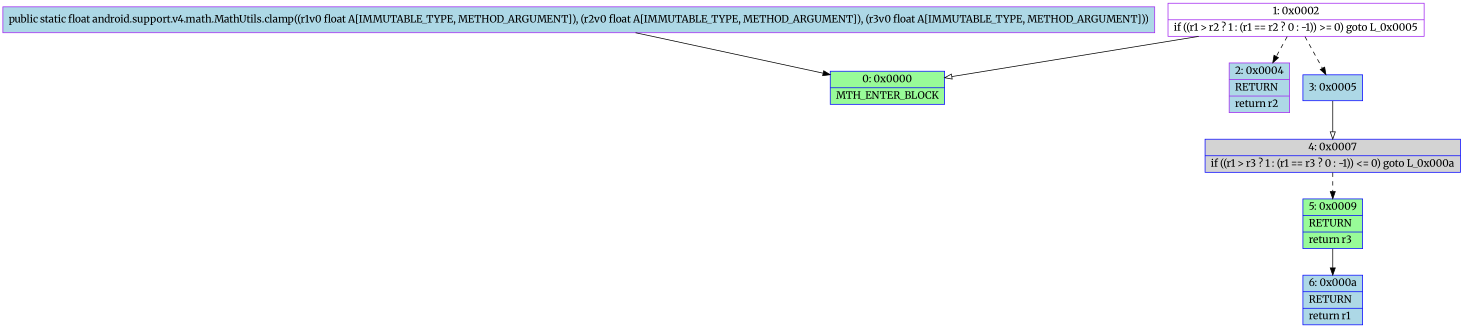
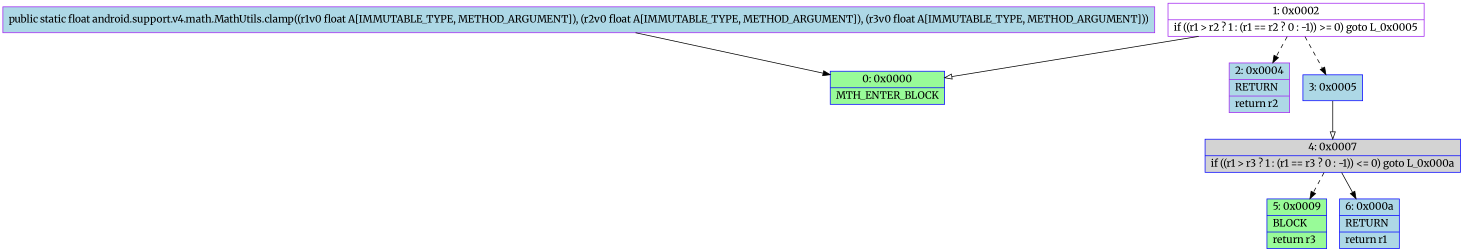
node "5: 0x0009": text "RETURN" -> "BLOCK"
edge "5: 0x0009" -> "6: 0x000a": now "4: 0x0007" -> "6: 0x000a"
